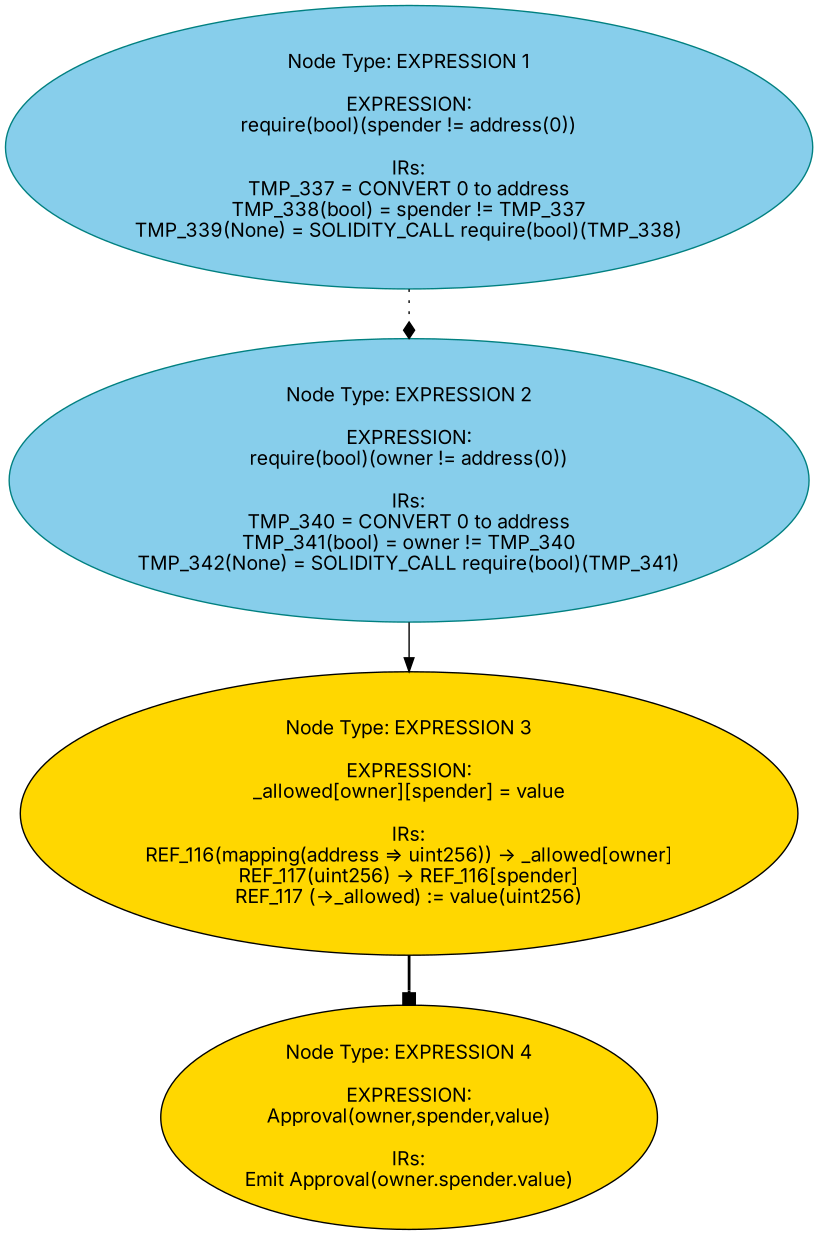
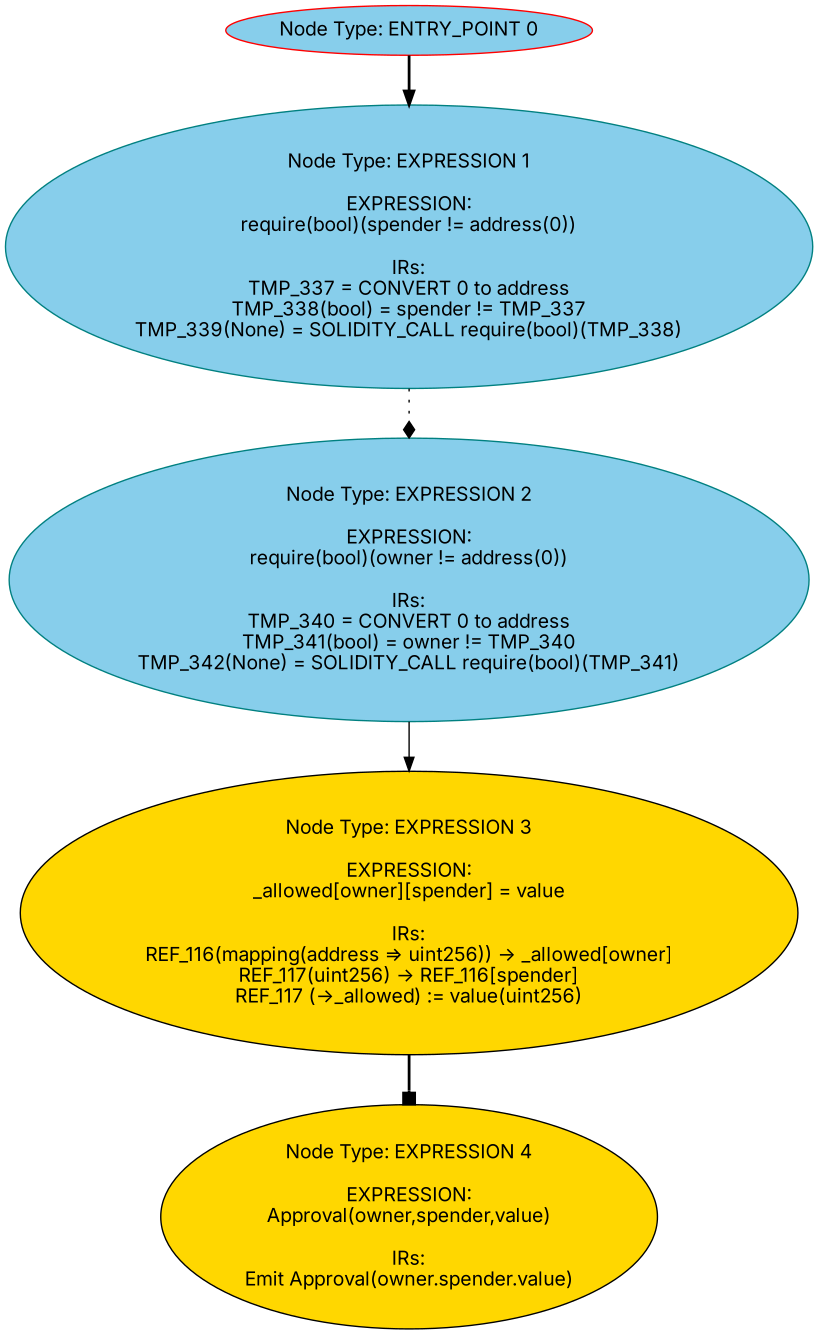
node "Node Type: ENTRY_POINT 0": added
